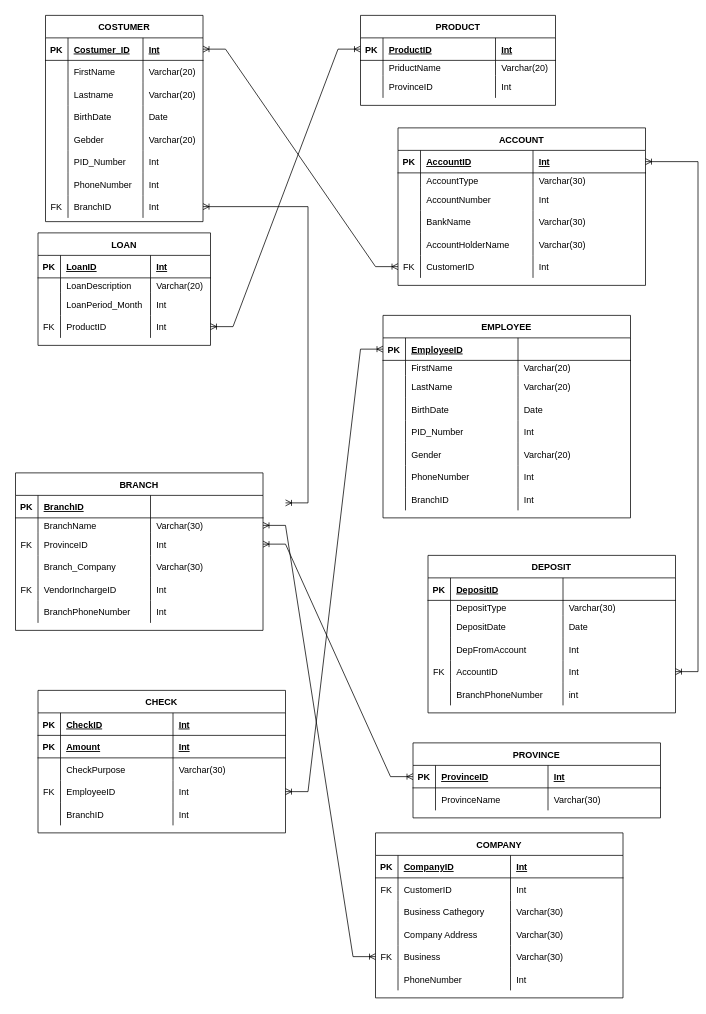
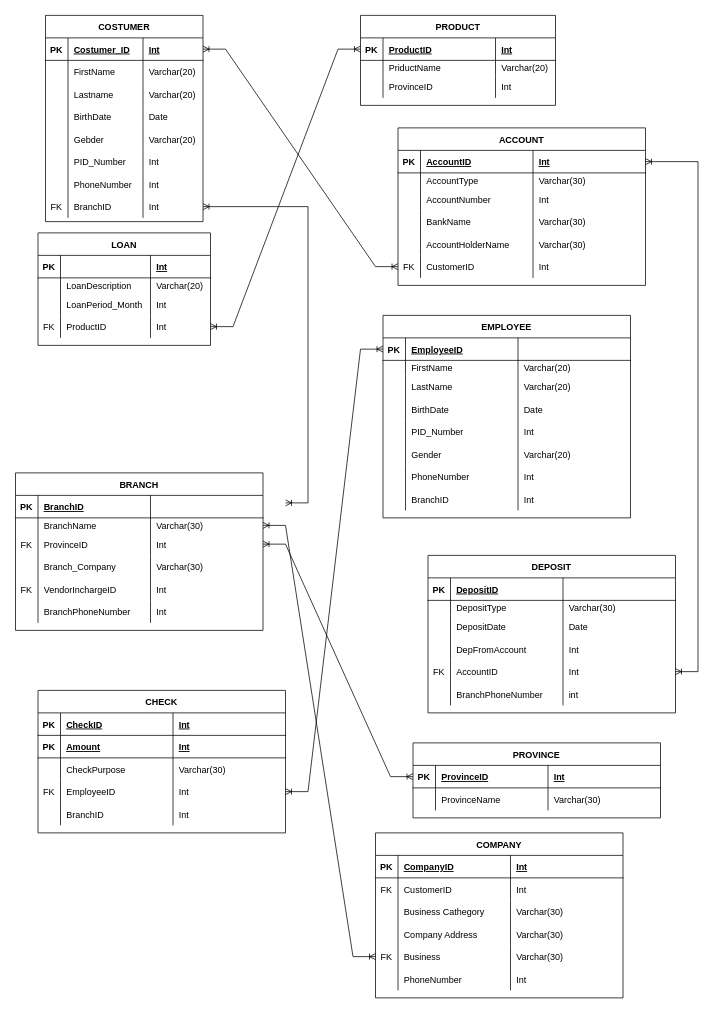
node "LoanID": removed
